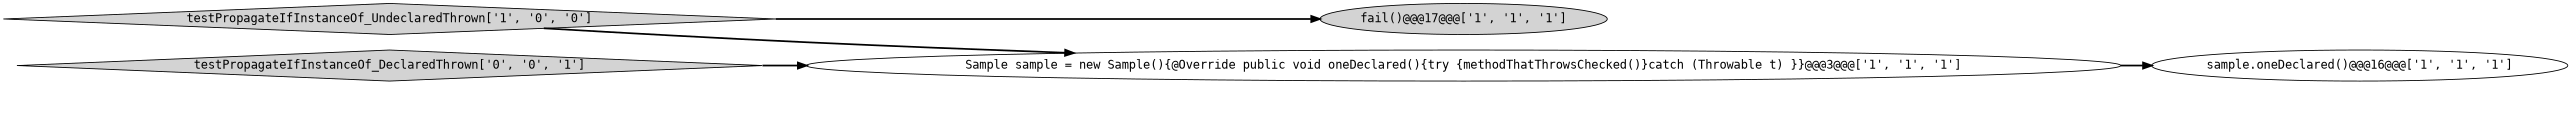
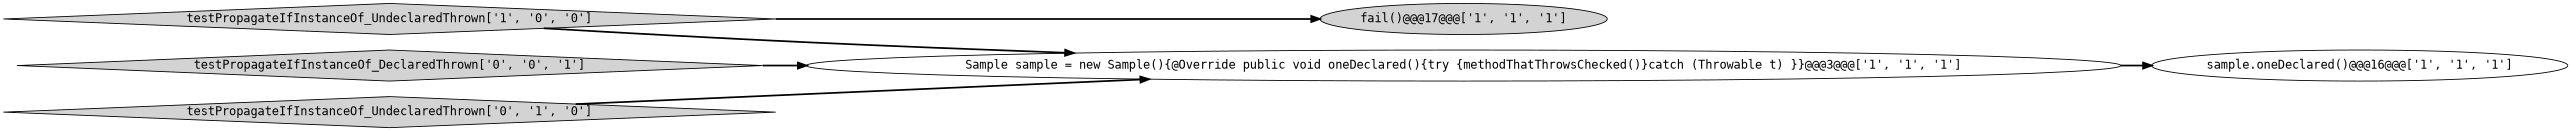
node "testPropagateIfInstanceOf_UndeclaredThrown['0', '1', '0']": added
